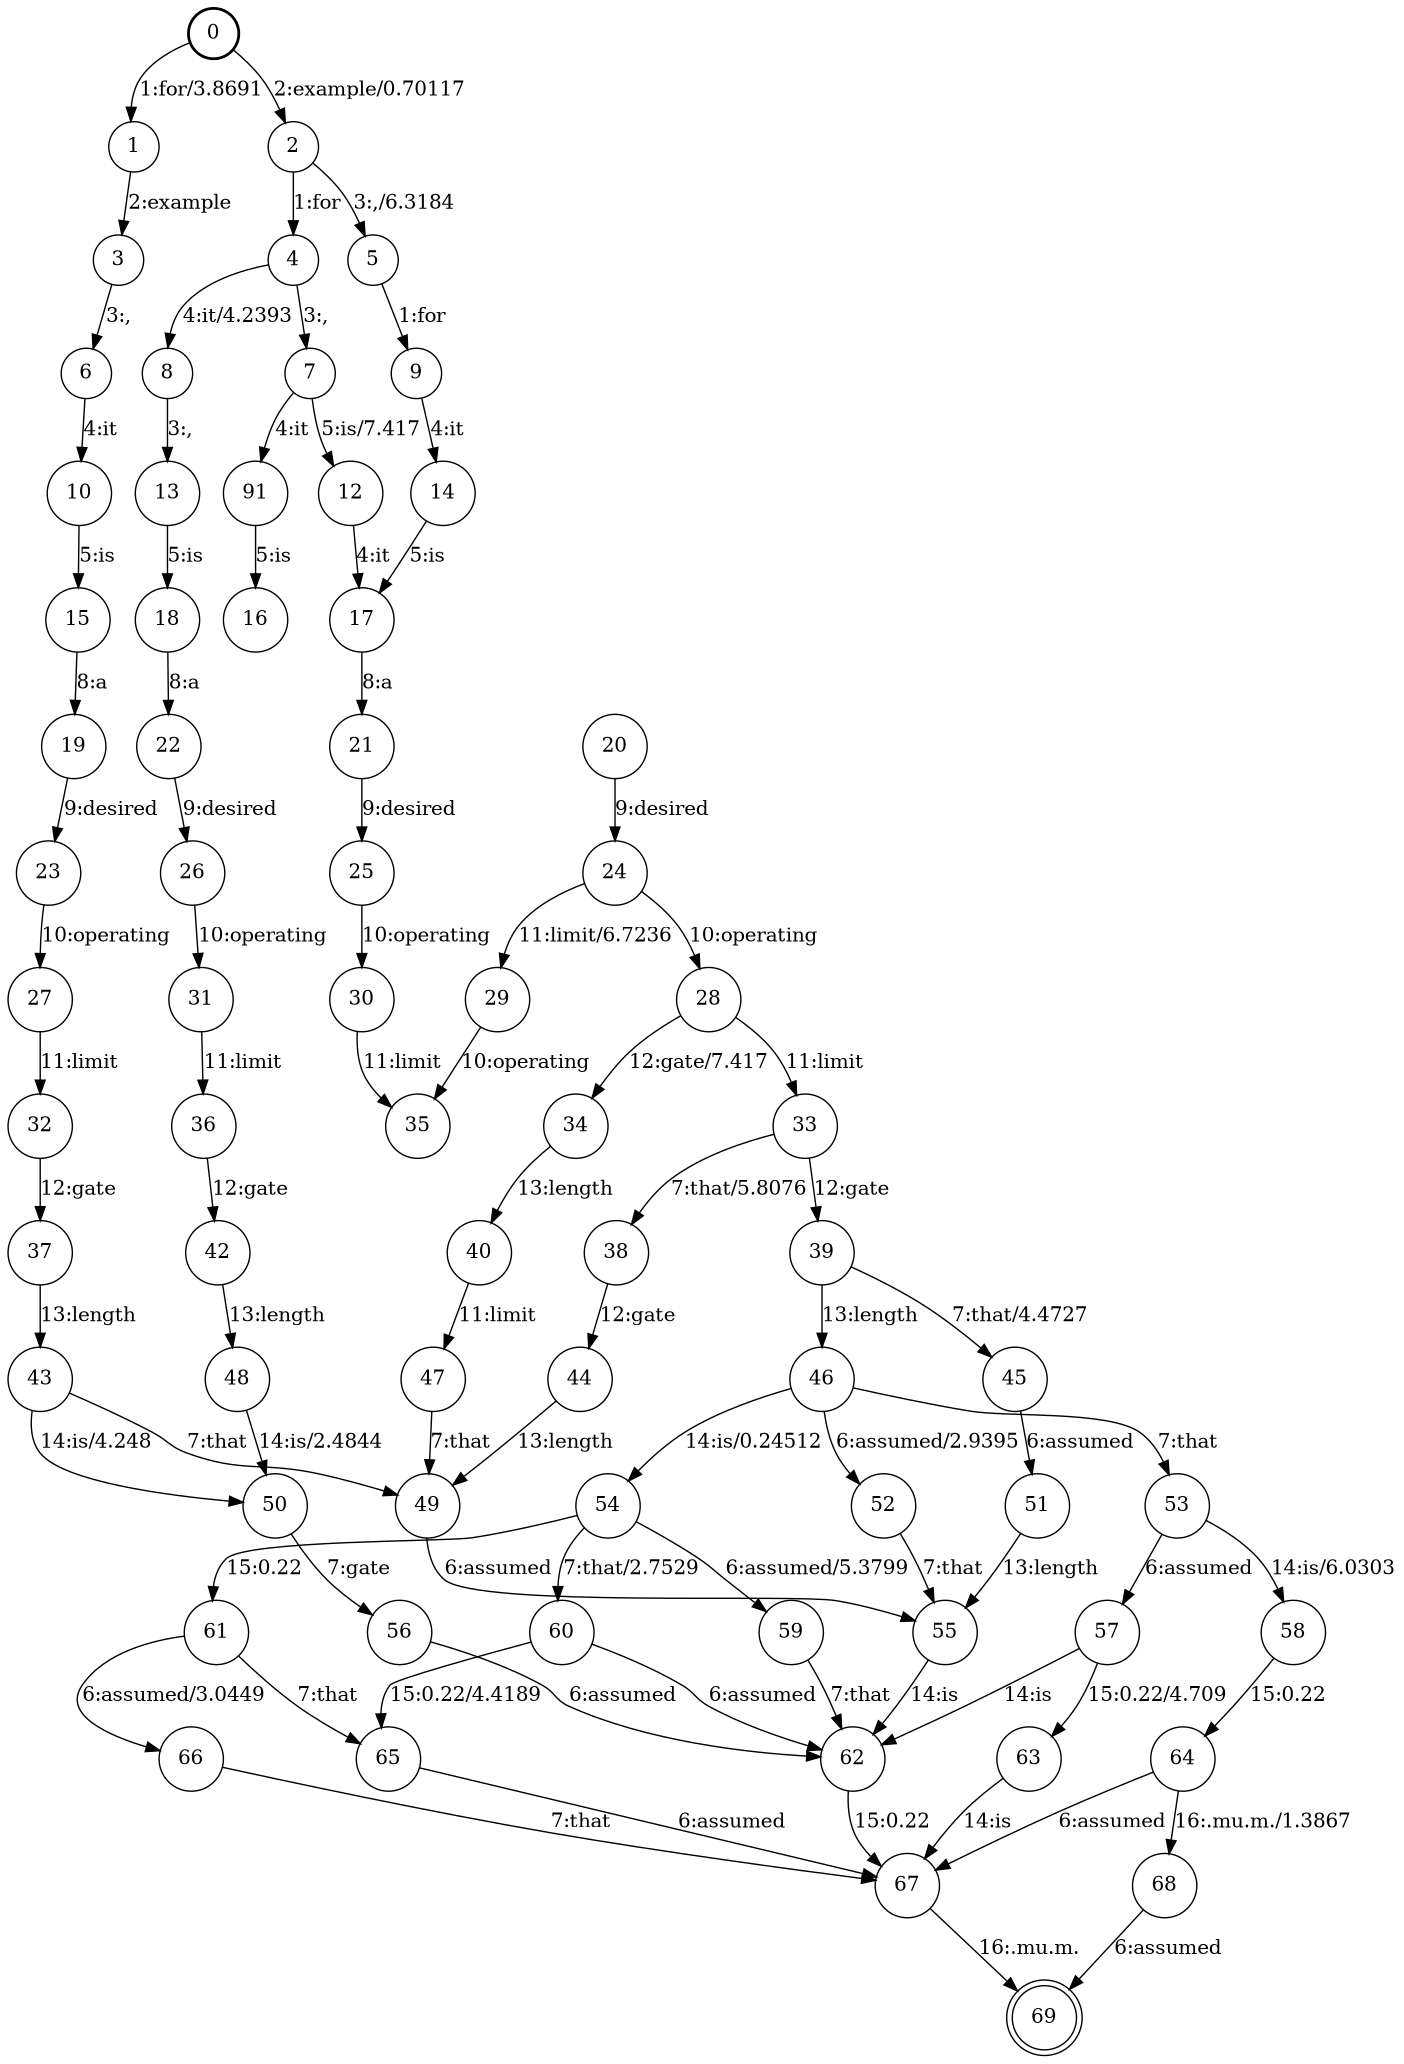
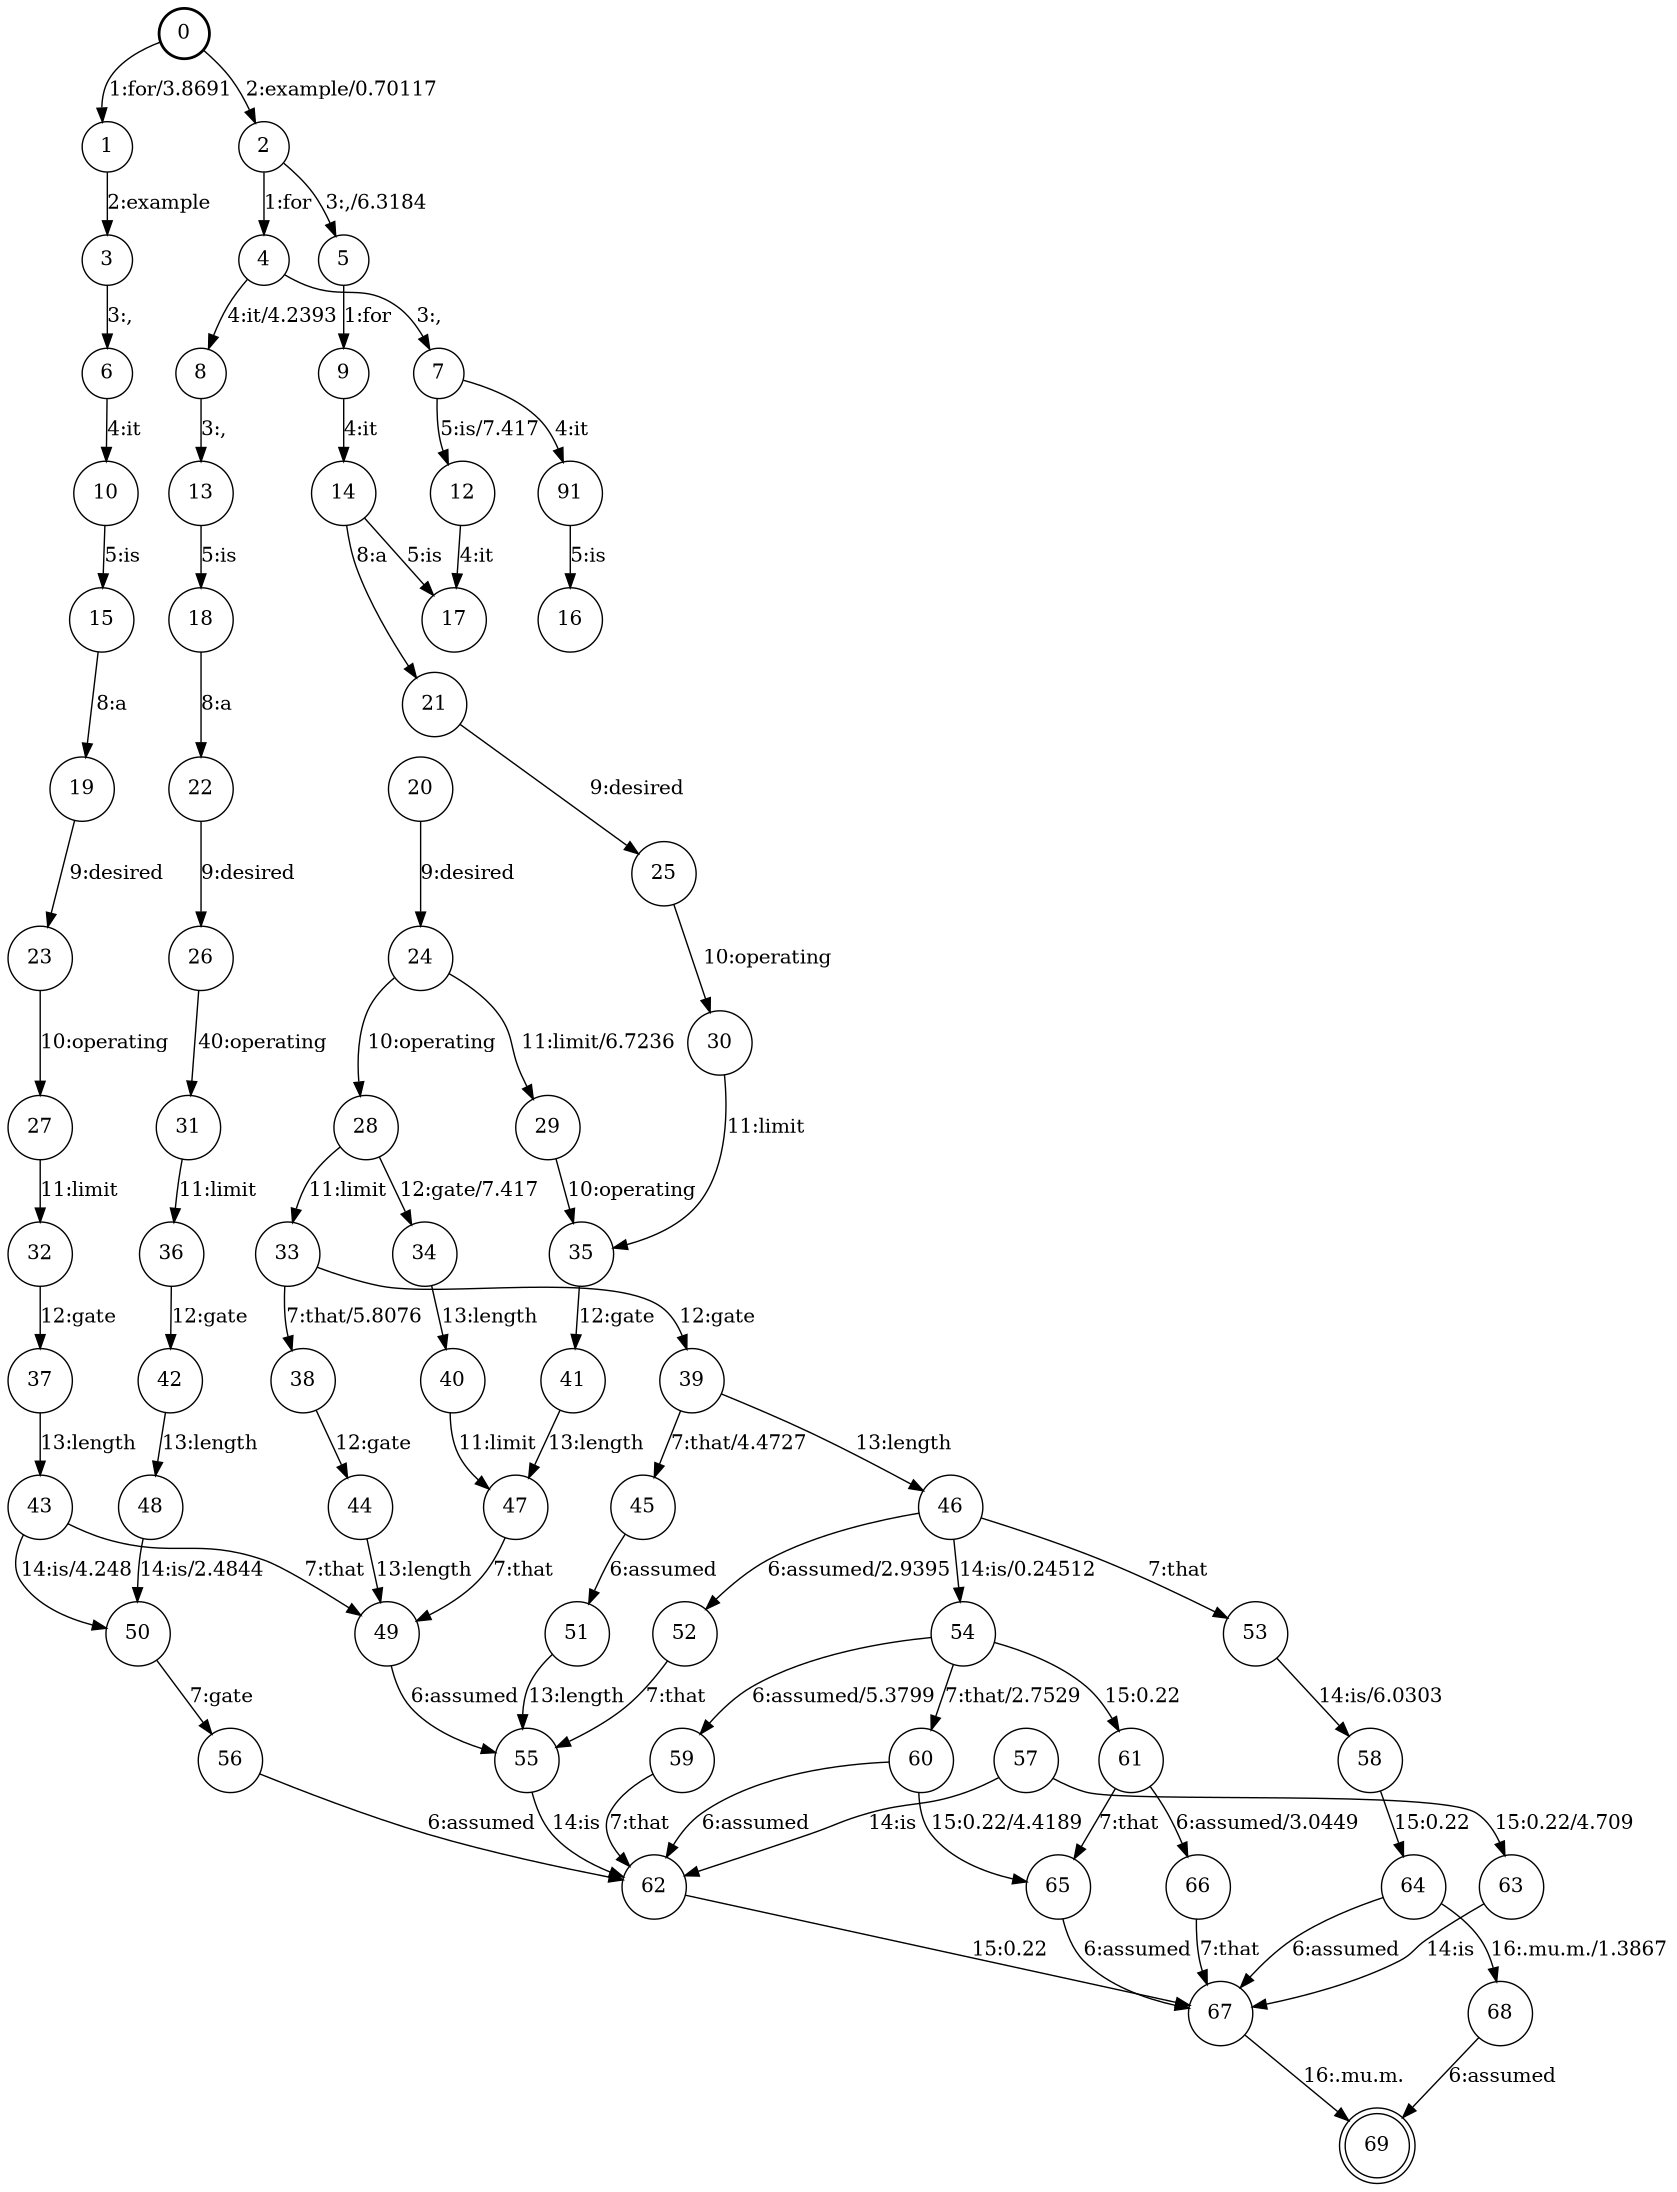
edge "17" -> "21": now "14" -> "21"
edge "26" -> "31": label "10:operating" -> "40:operating"
node "41": added
edge "53" -> "57": removed, label "6:assumed"
